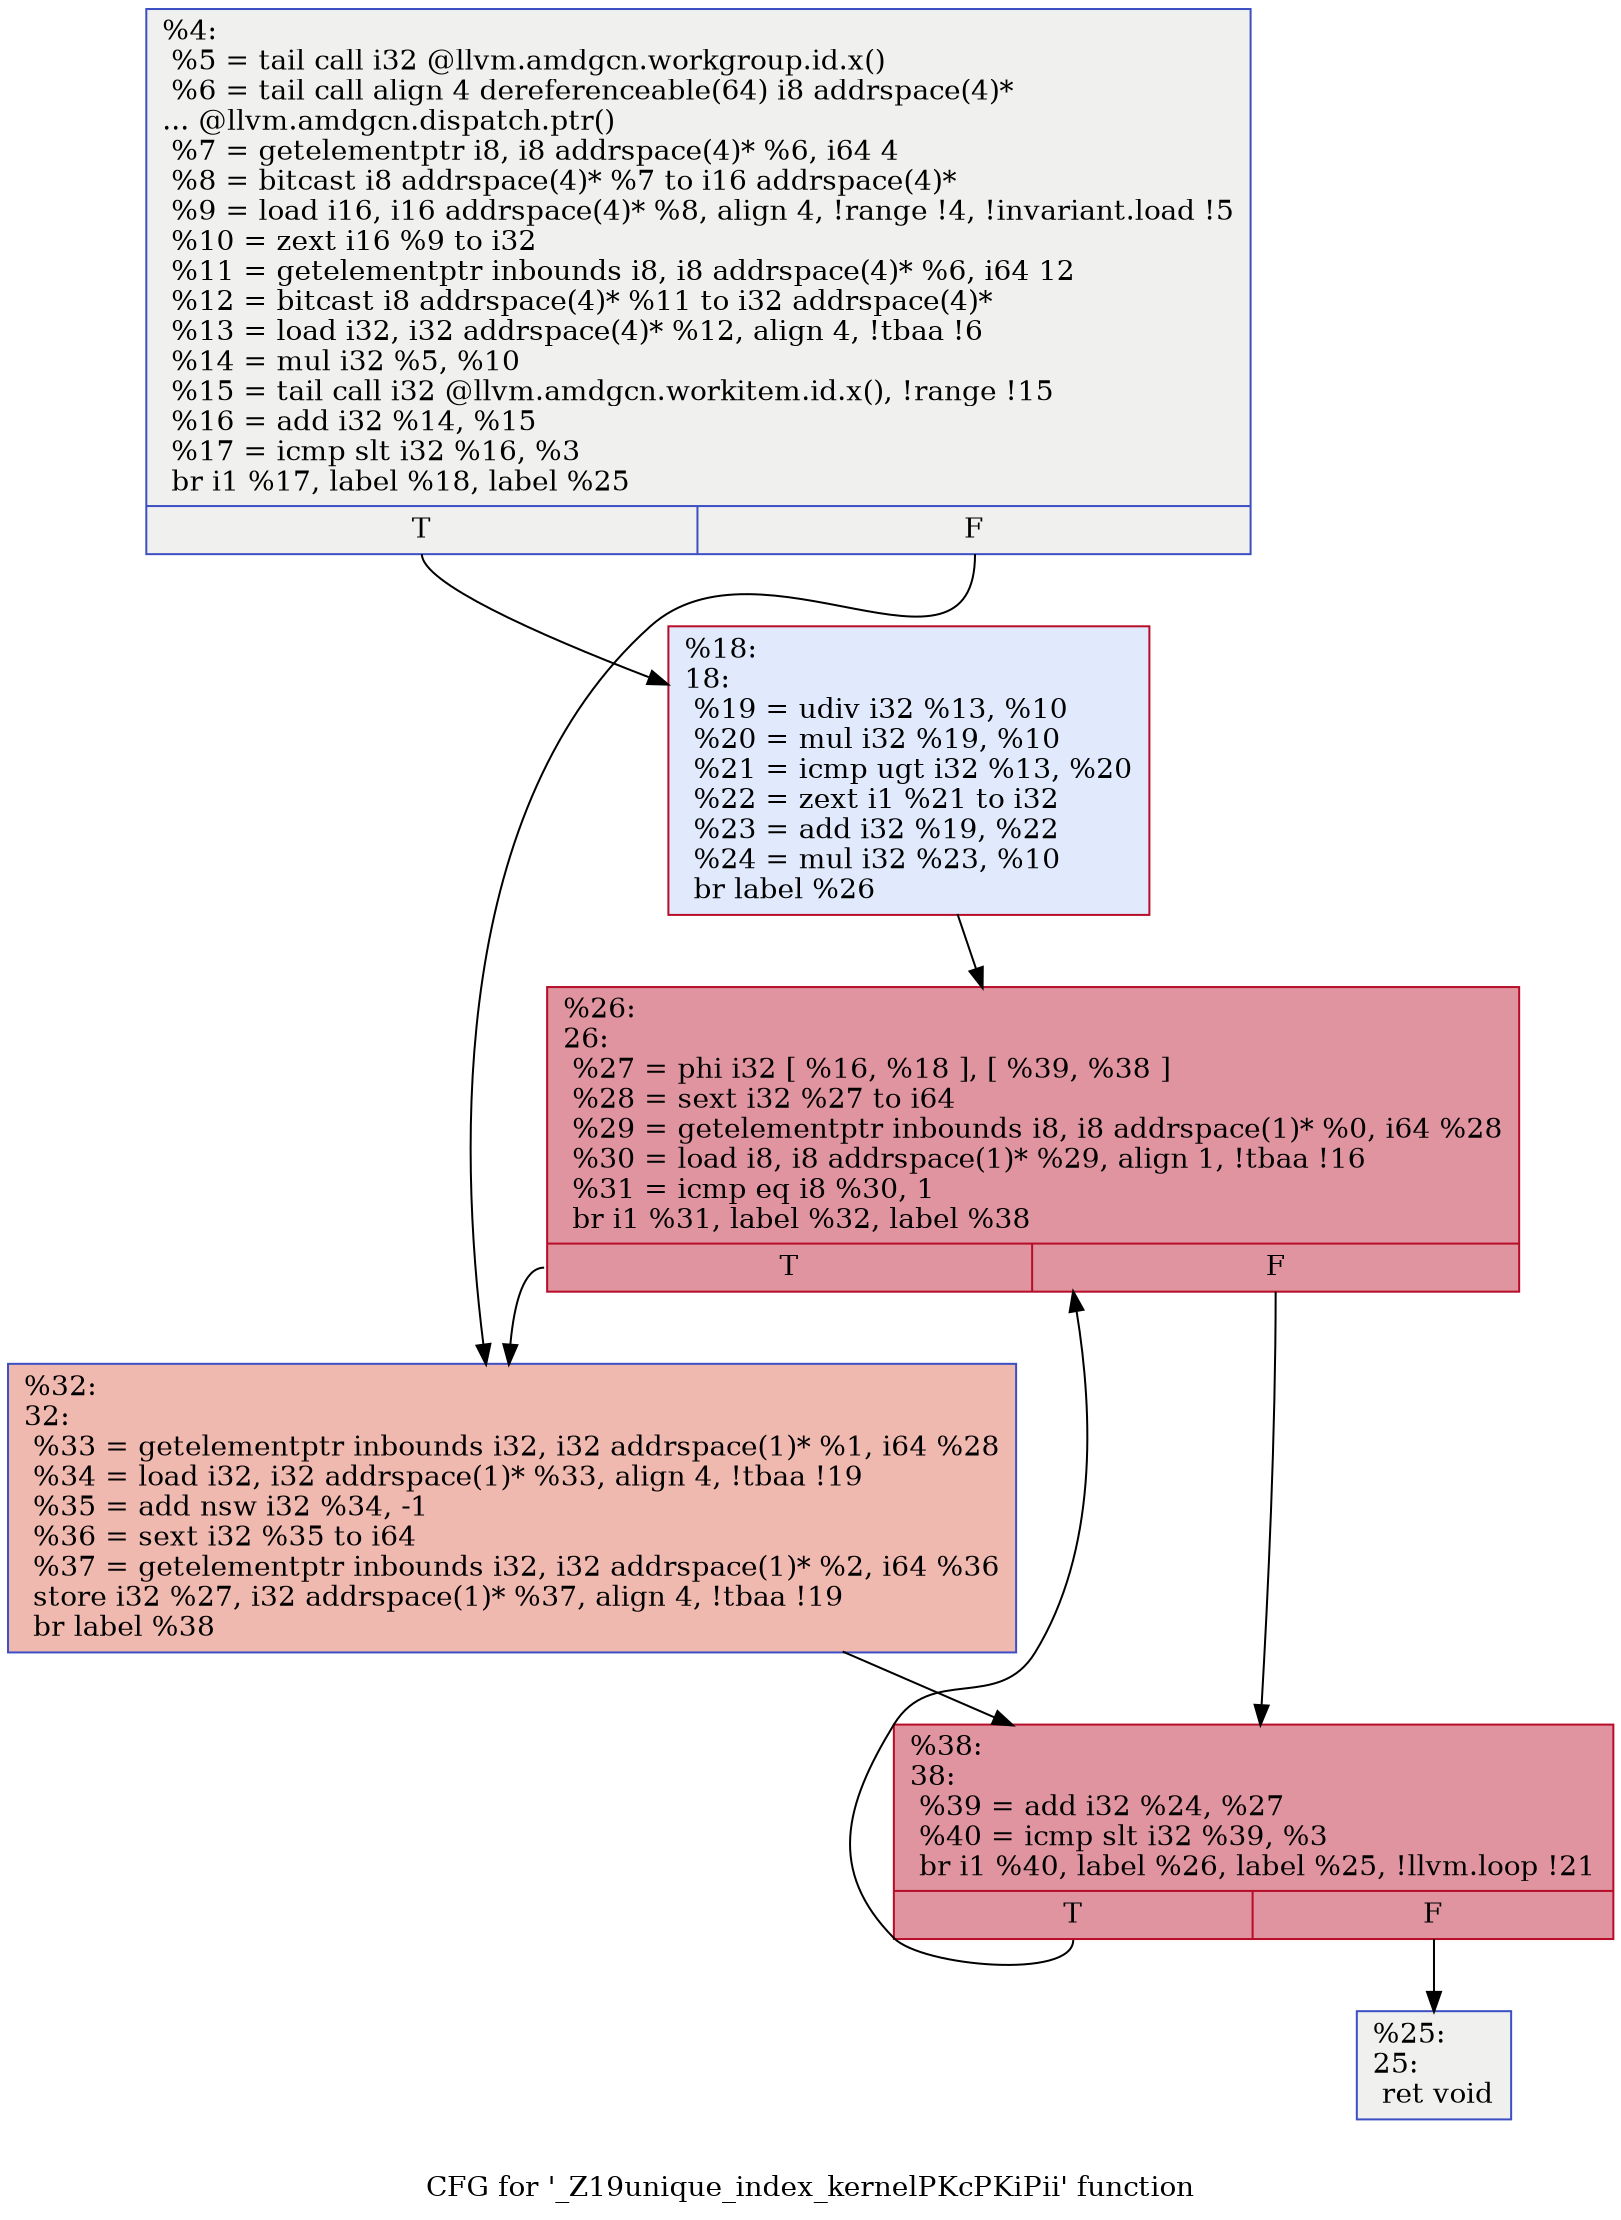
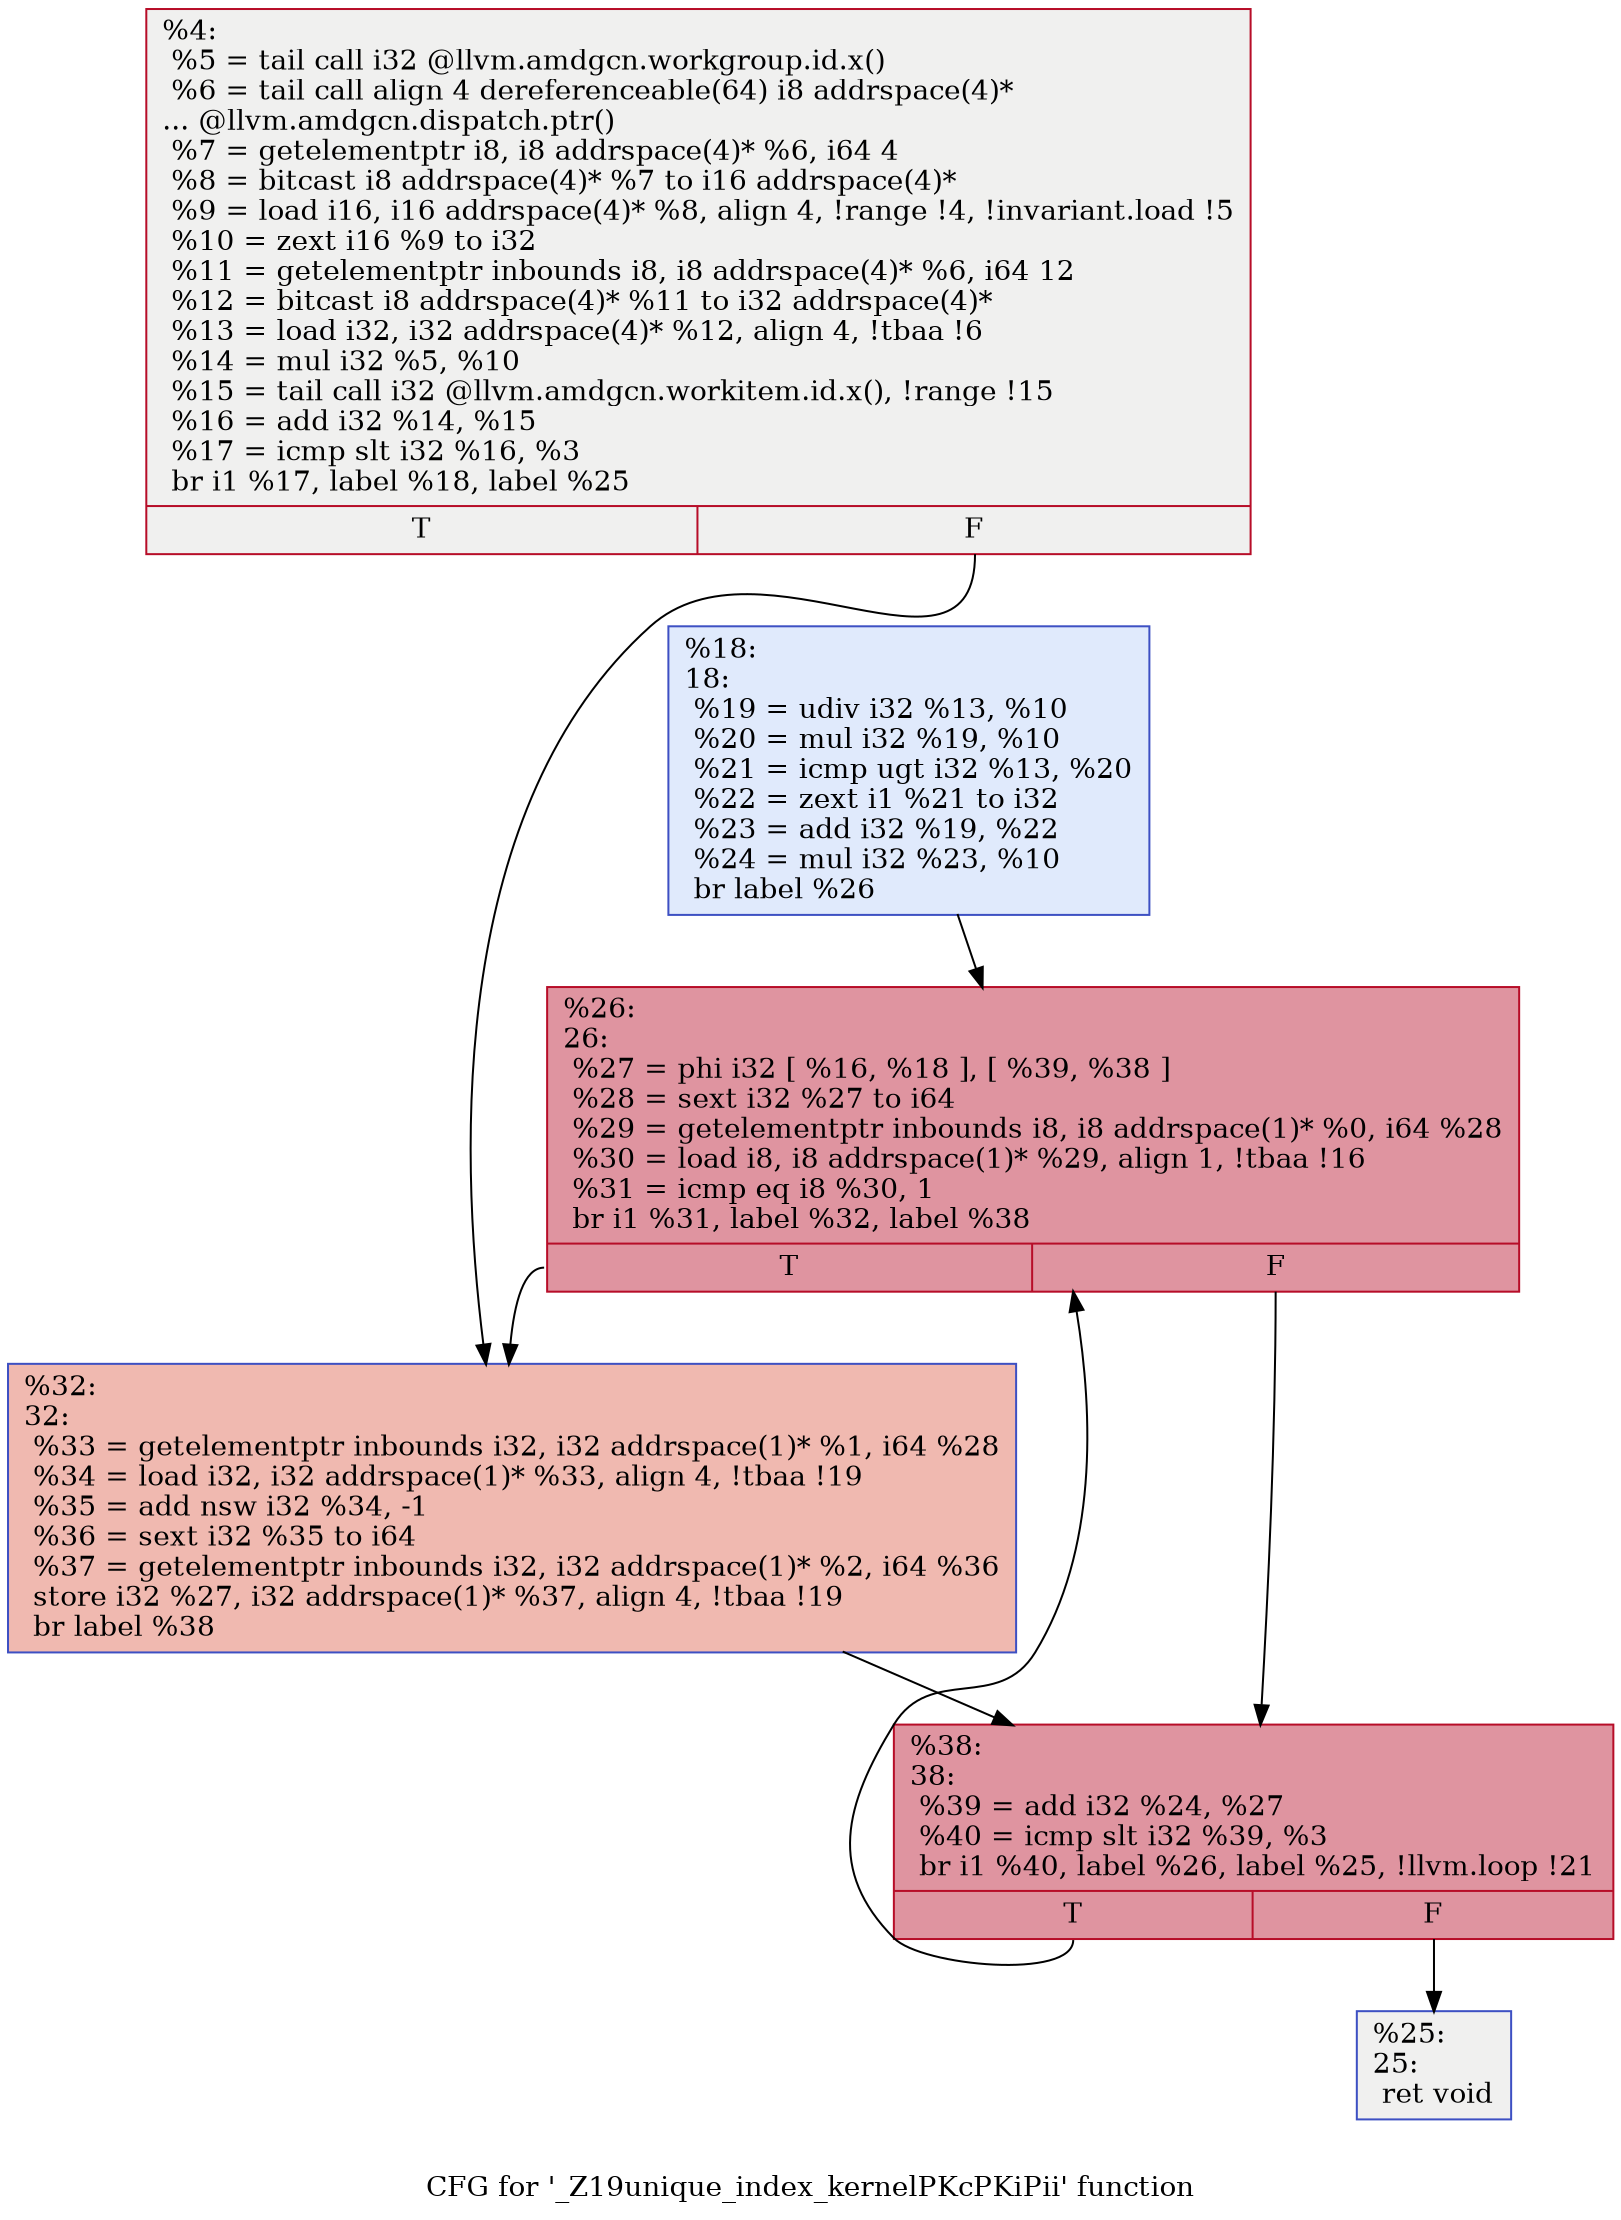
node "%4:": color #3d50c3ff -> #b70d28ff
edge "%4:" -> "%18:": removed
node "%18:": color #b70d28ff -> #3d50c3ff
